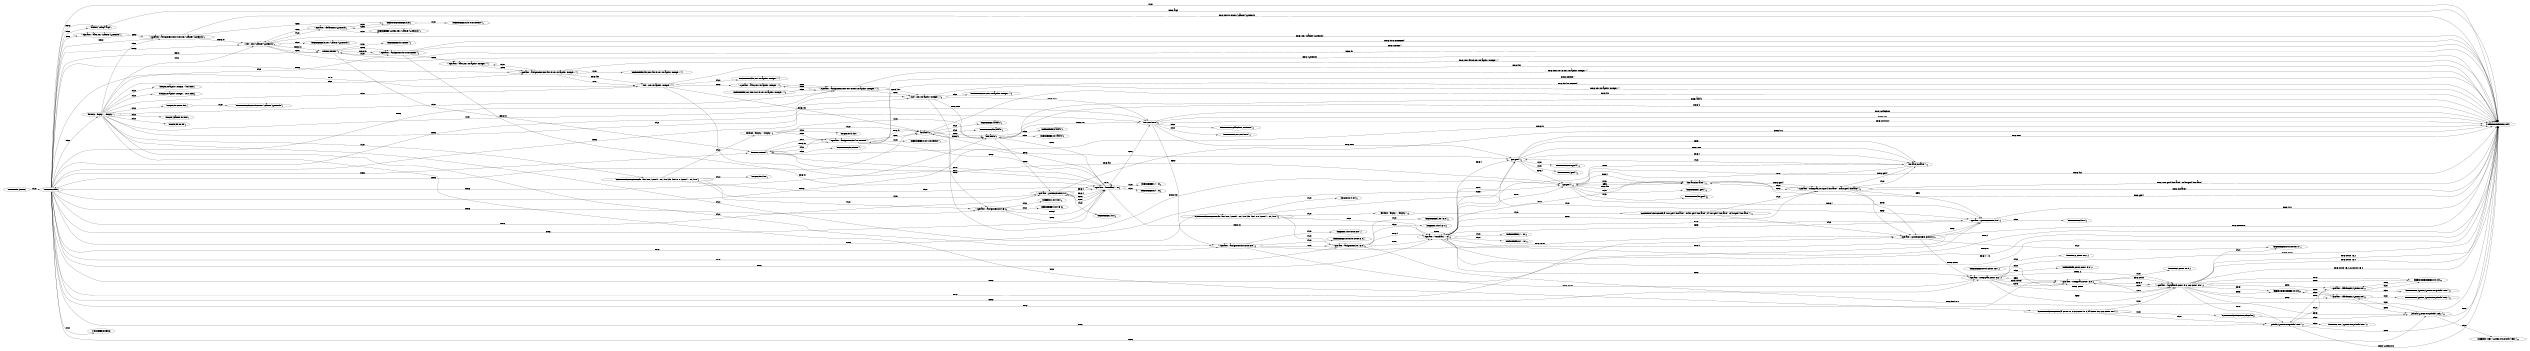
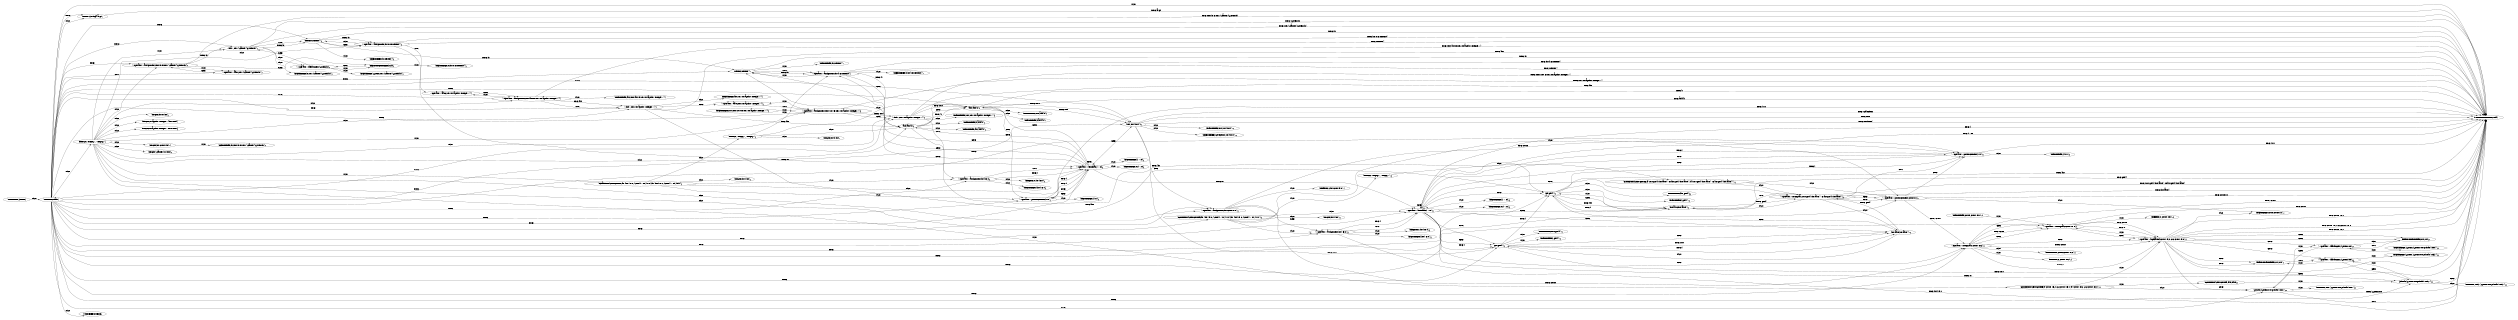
edge "(METHOD,main)" -> "(<operator>.assignment,ANY list = new ArrayList<Integer>())": reversed
edge "(<operator>.assignment,ANY in = new Scanner(System.in))" -> "(<operator>.alloc,new Scanner(System.in))": added, label "AST:"
edge "(<operator>.notEquals,count != 0)" -> "(METHOD_RETURN,void)": added, label "DDG: count"
node "(IDENTIFIER,count,int count = 0)": removed
